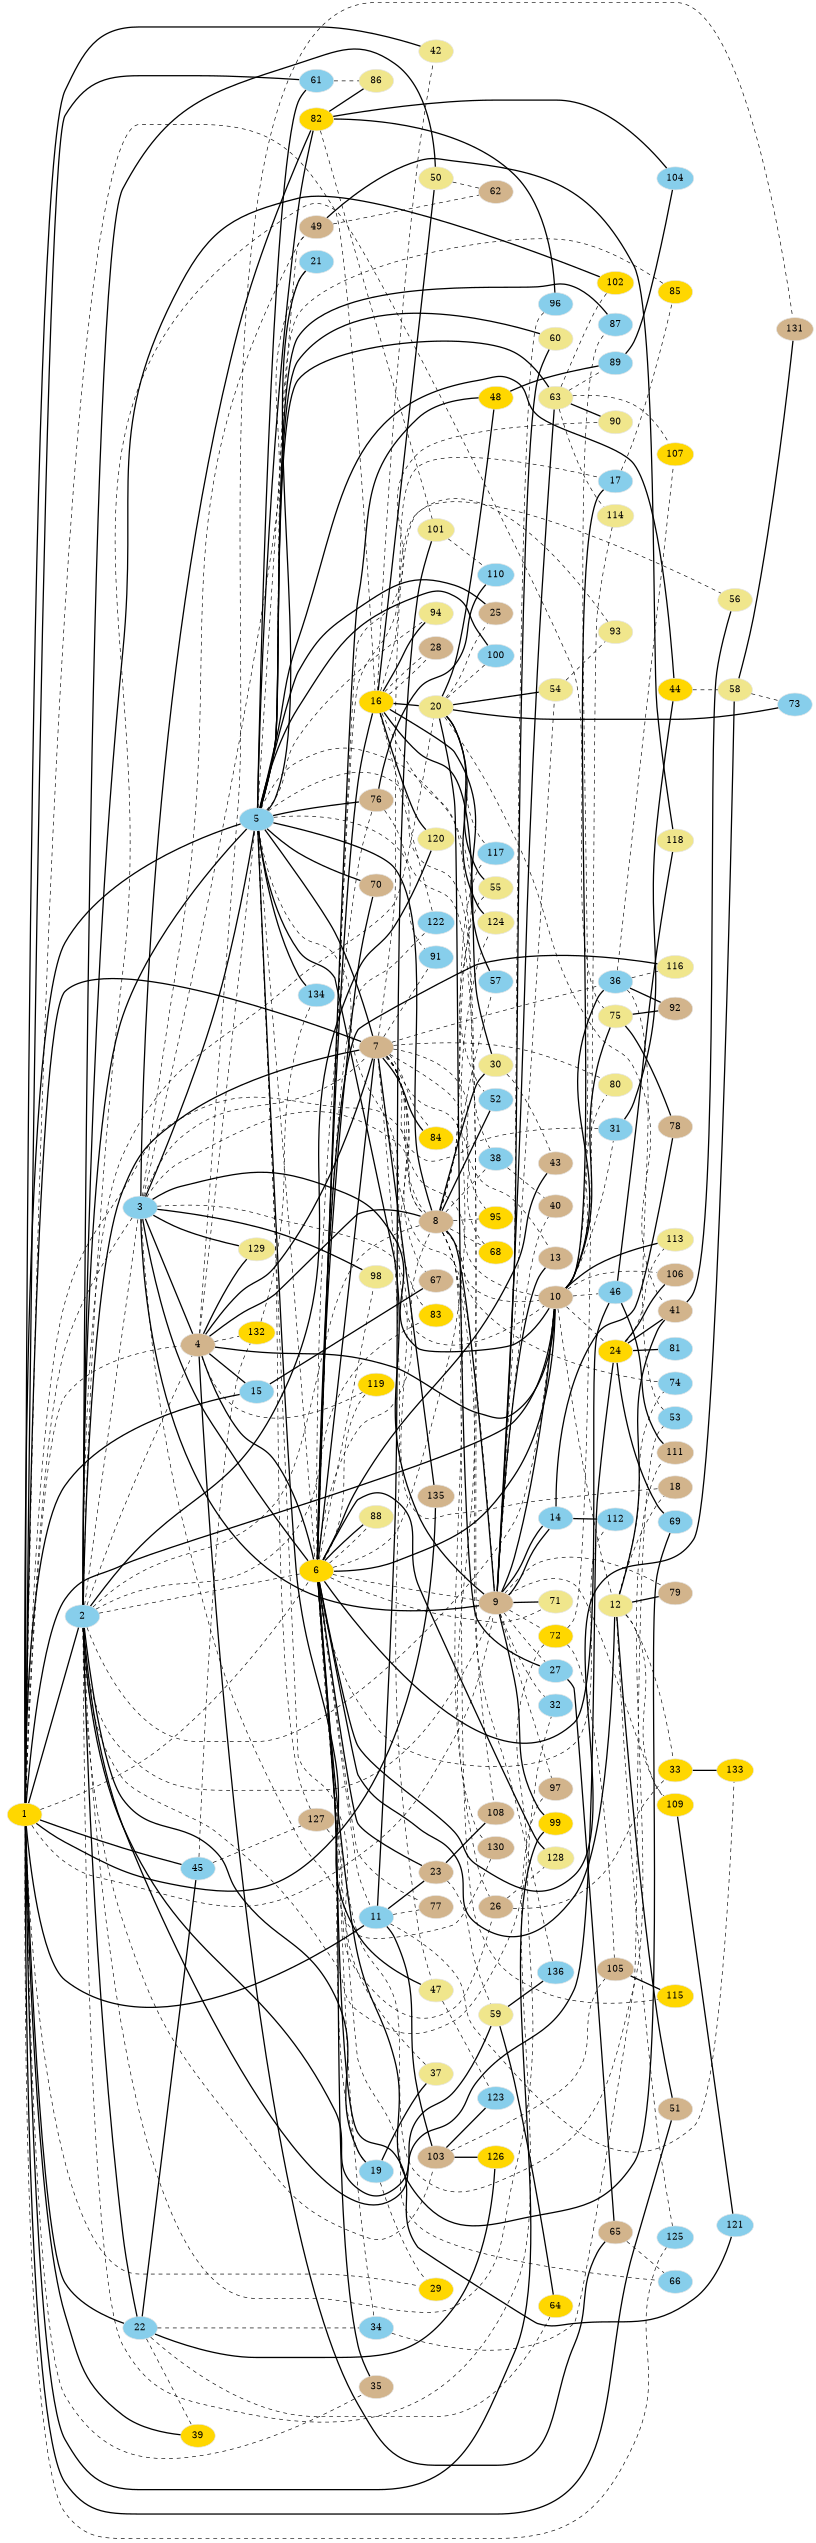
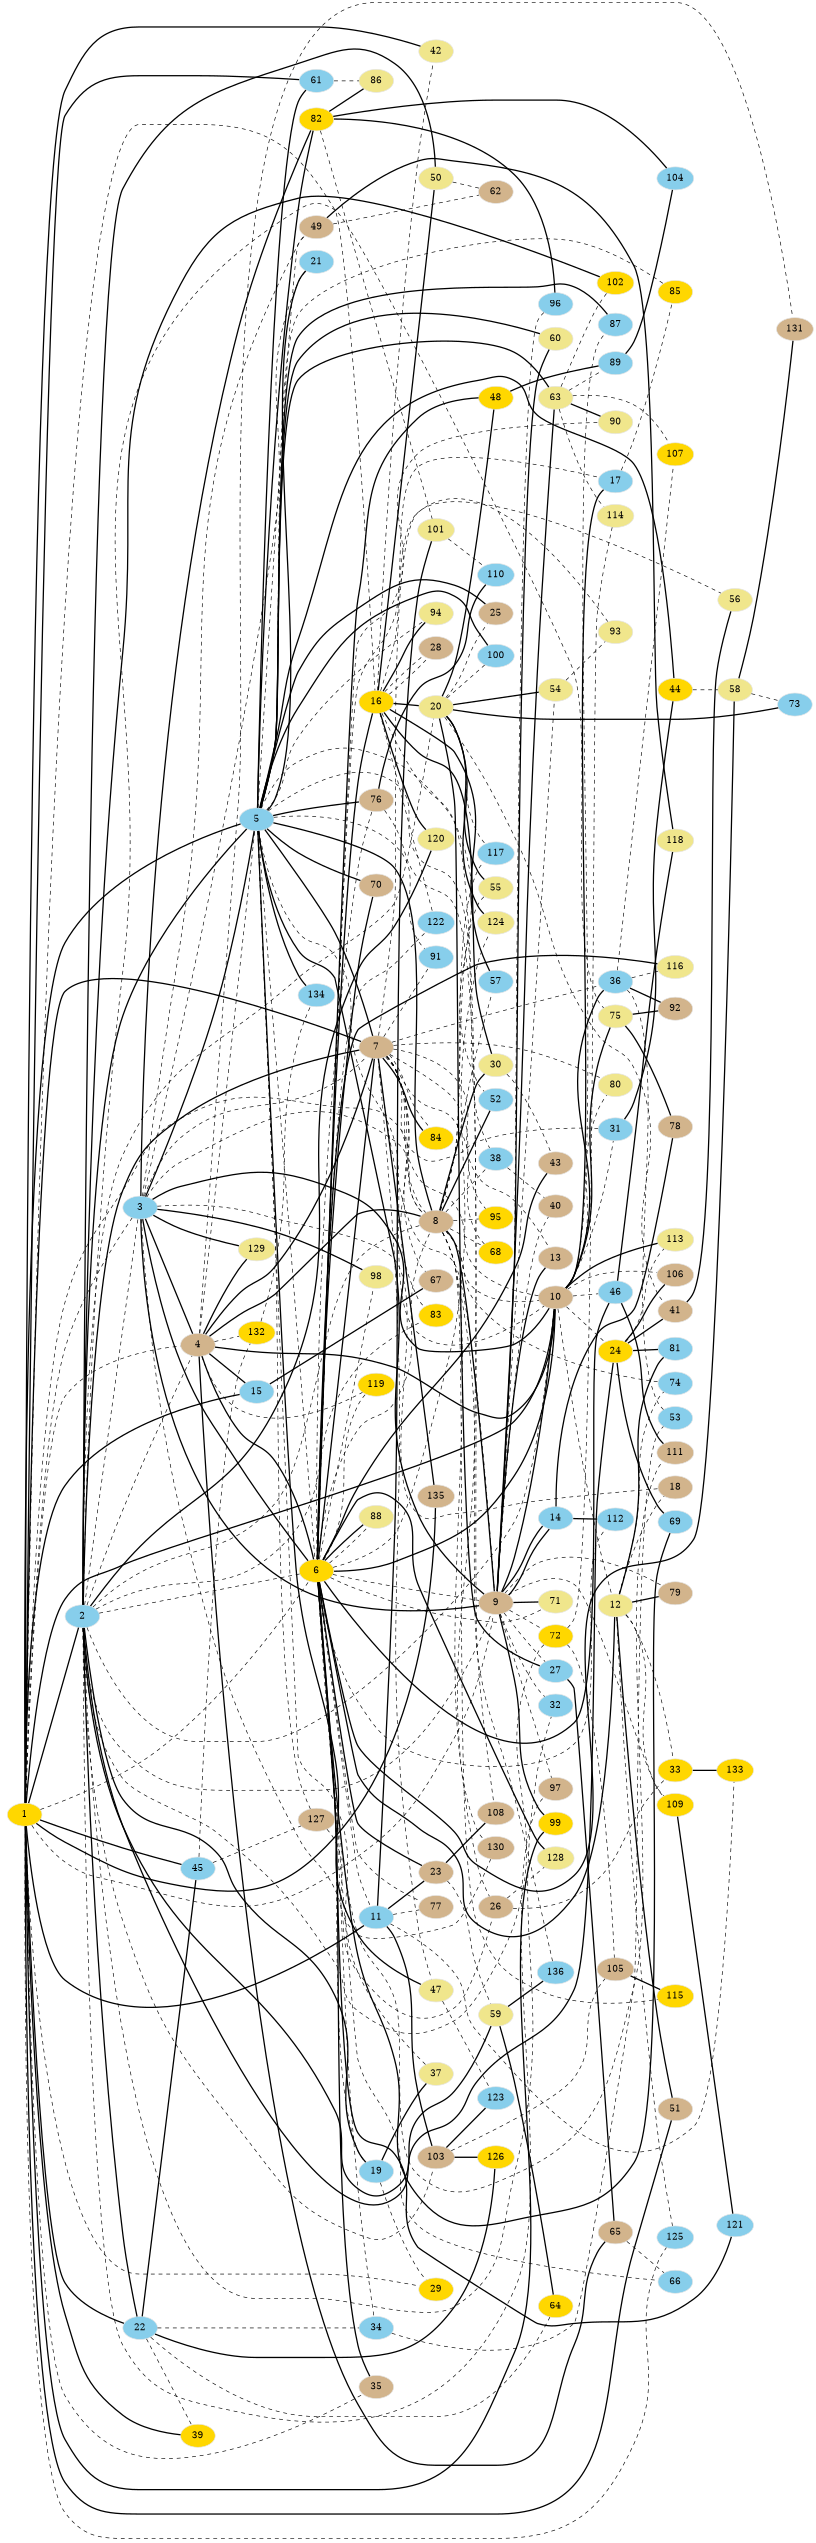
edge "41" -- "12": now "81" -- "12"
